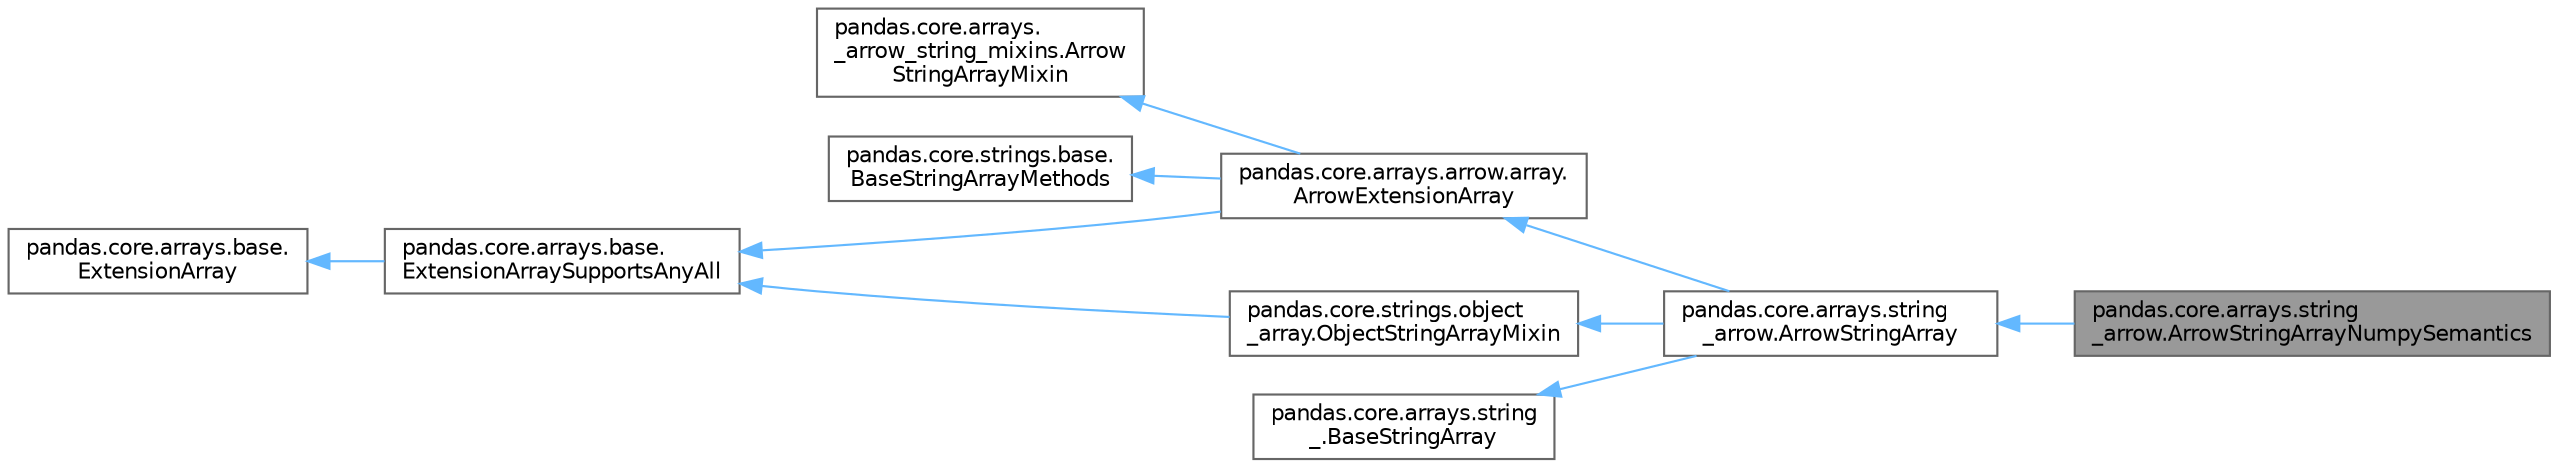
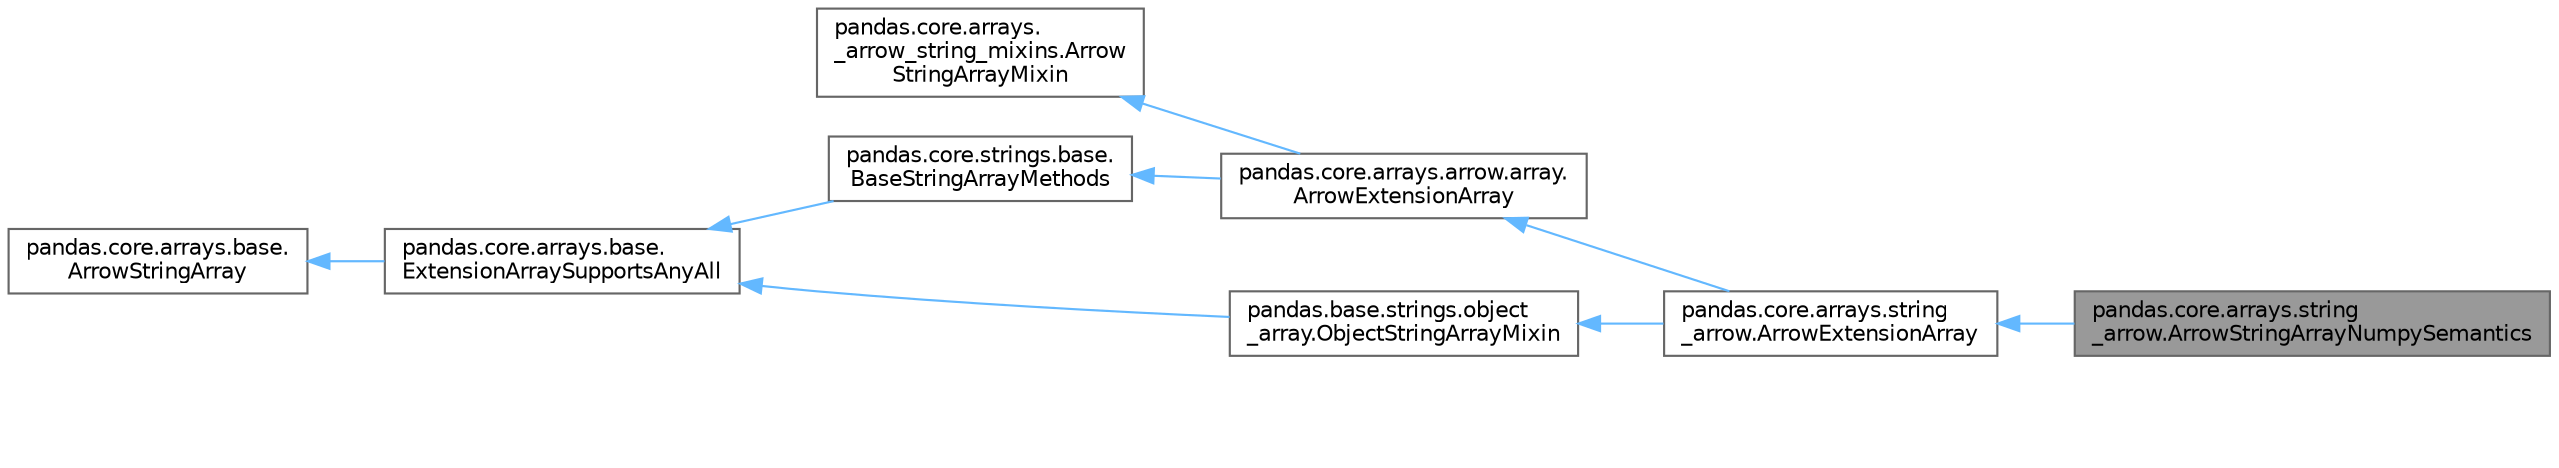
edge "pandas.core.arrays.arrow.array. ArrowExtensionArray" -> "pandas.core.arrays.base. ExtensionArraySupportsAnyAll": now "pandas.core.strings.base. BaseStringArrayMethods" -> "pandas.core.arrays.base. ExtensionArraySupportsAnyAll"
node "pandas.core.arrays.base. ExtensionArray": label "pandas.core.arrays.base. ExtensionArray" -> "pandas.core.arrays.base. ArrowStringArray"
node "pandas.core.strings.object _array.ObjectStringArrayMixin": label "pandas.core.strings.object _array.ObjectStringArrayMixin" -> "pandas.base.strings.object _array.ObjectStringArrayMixin"
node "pandas.core.arrays.string _arrow.ArrowStringArray": label "pandas.core.arrays.string _arrow.ArrowStringArray" -> "pandas.core.arrays.string _arrow.ArrowExtensionArray"
node "pandas.core.arrays.string _.BaseStringArray": removed
